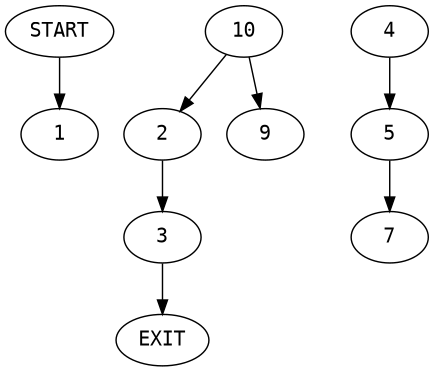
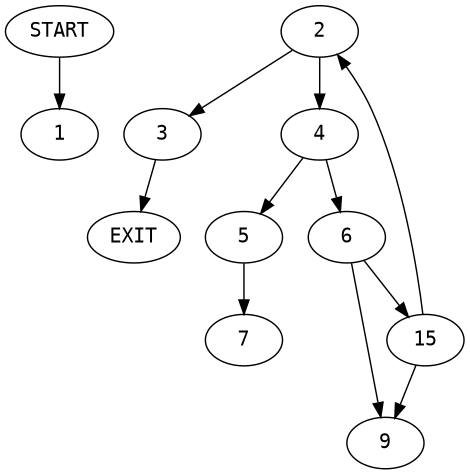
node "10": label "10" -> "15"
edge "2" -> "4": added
node "6": added
